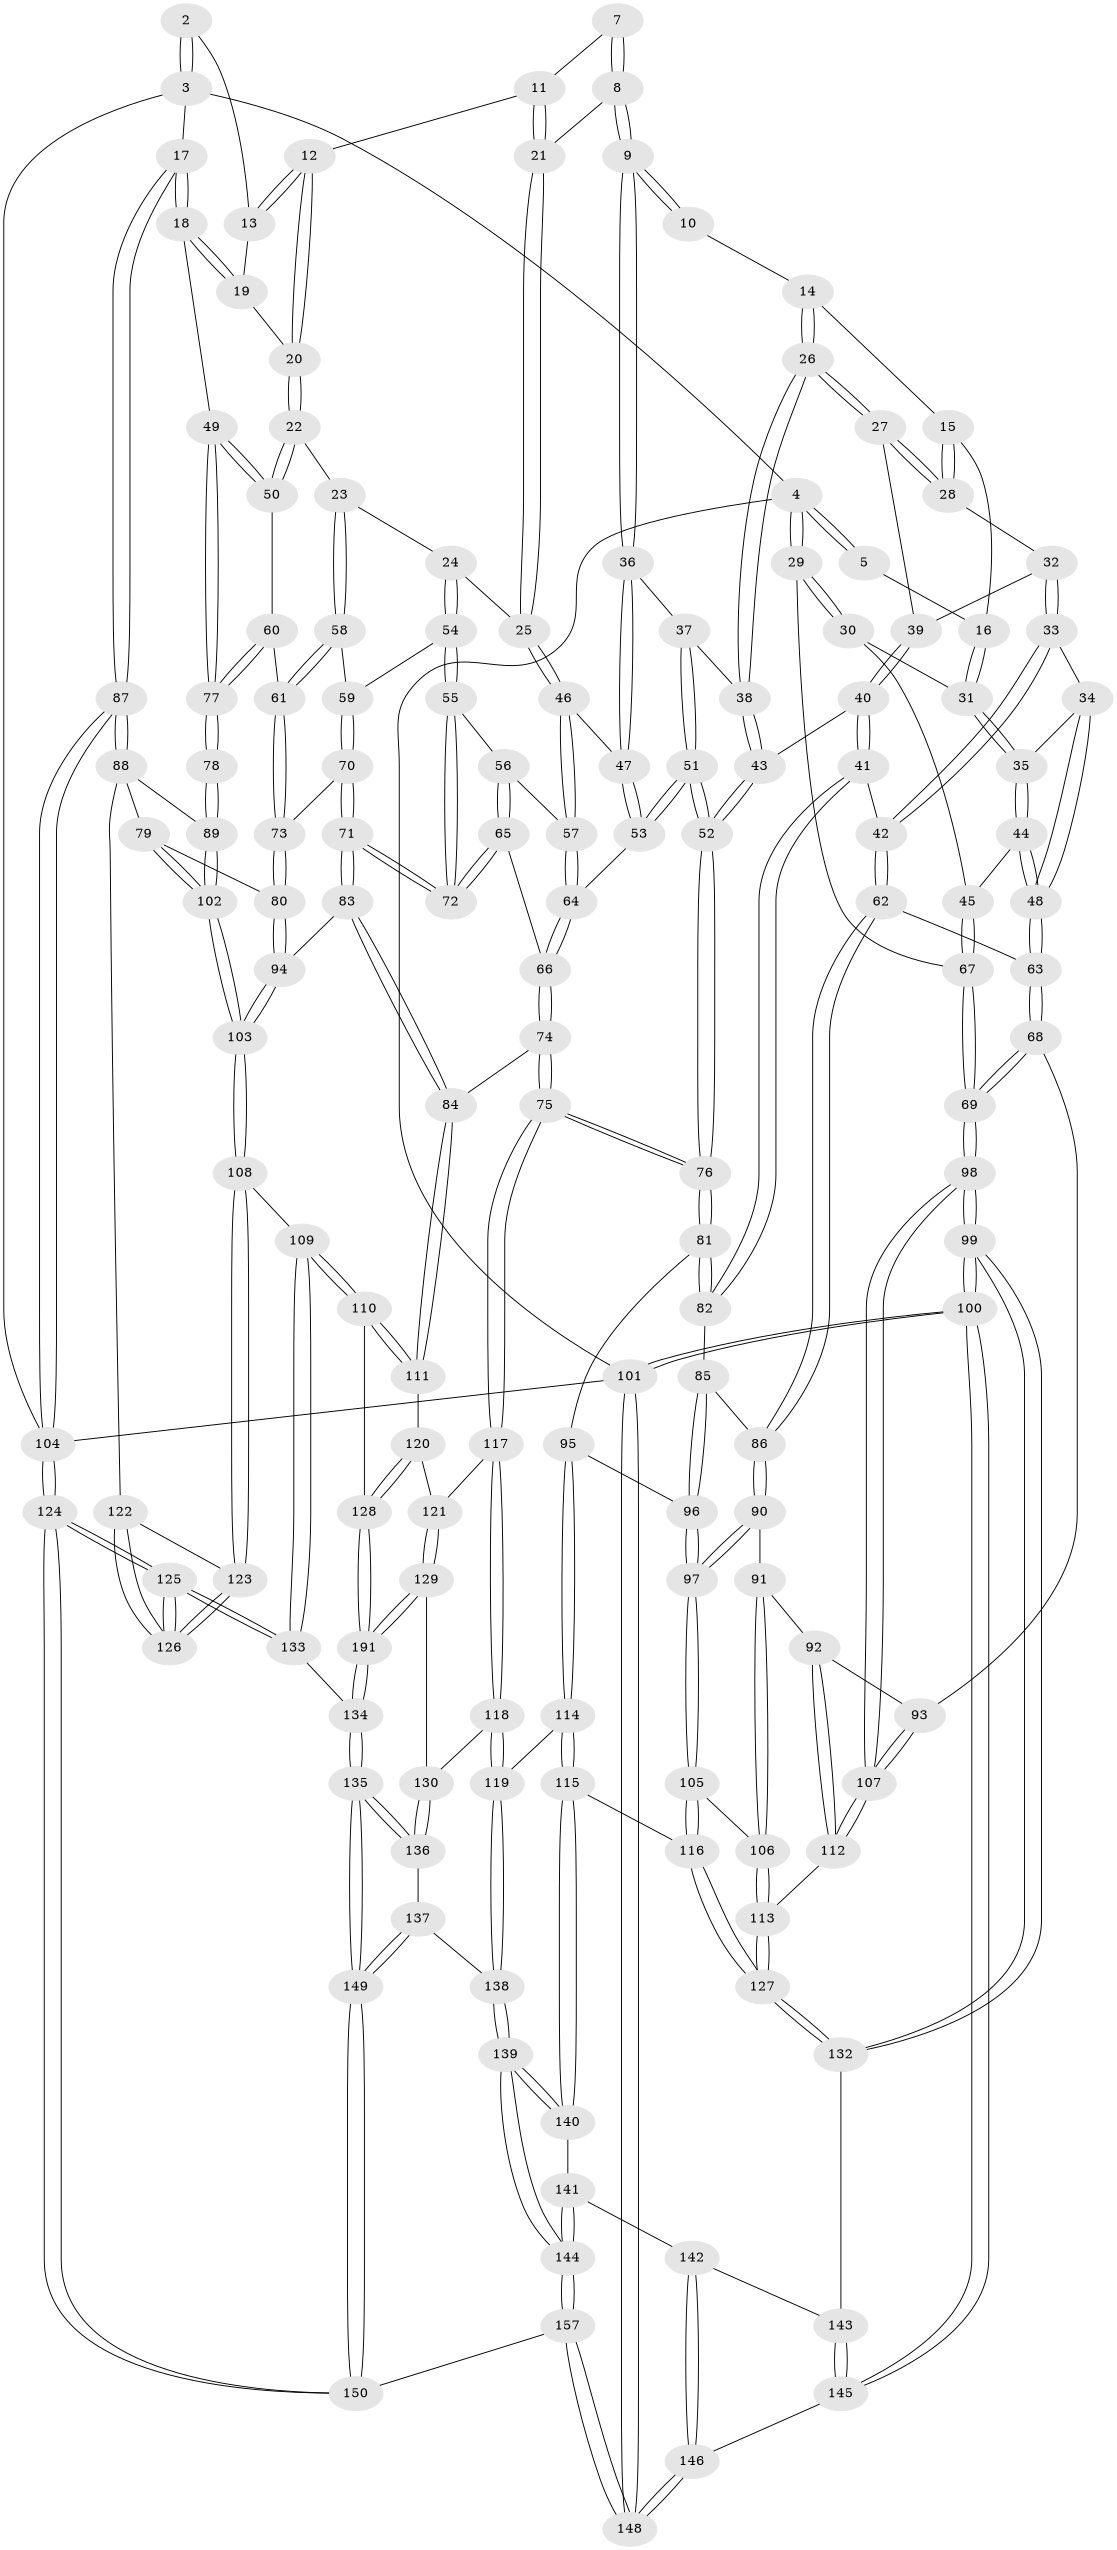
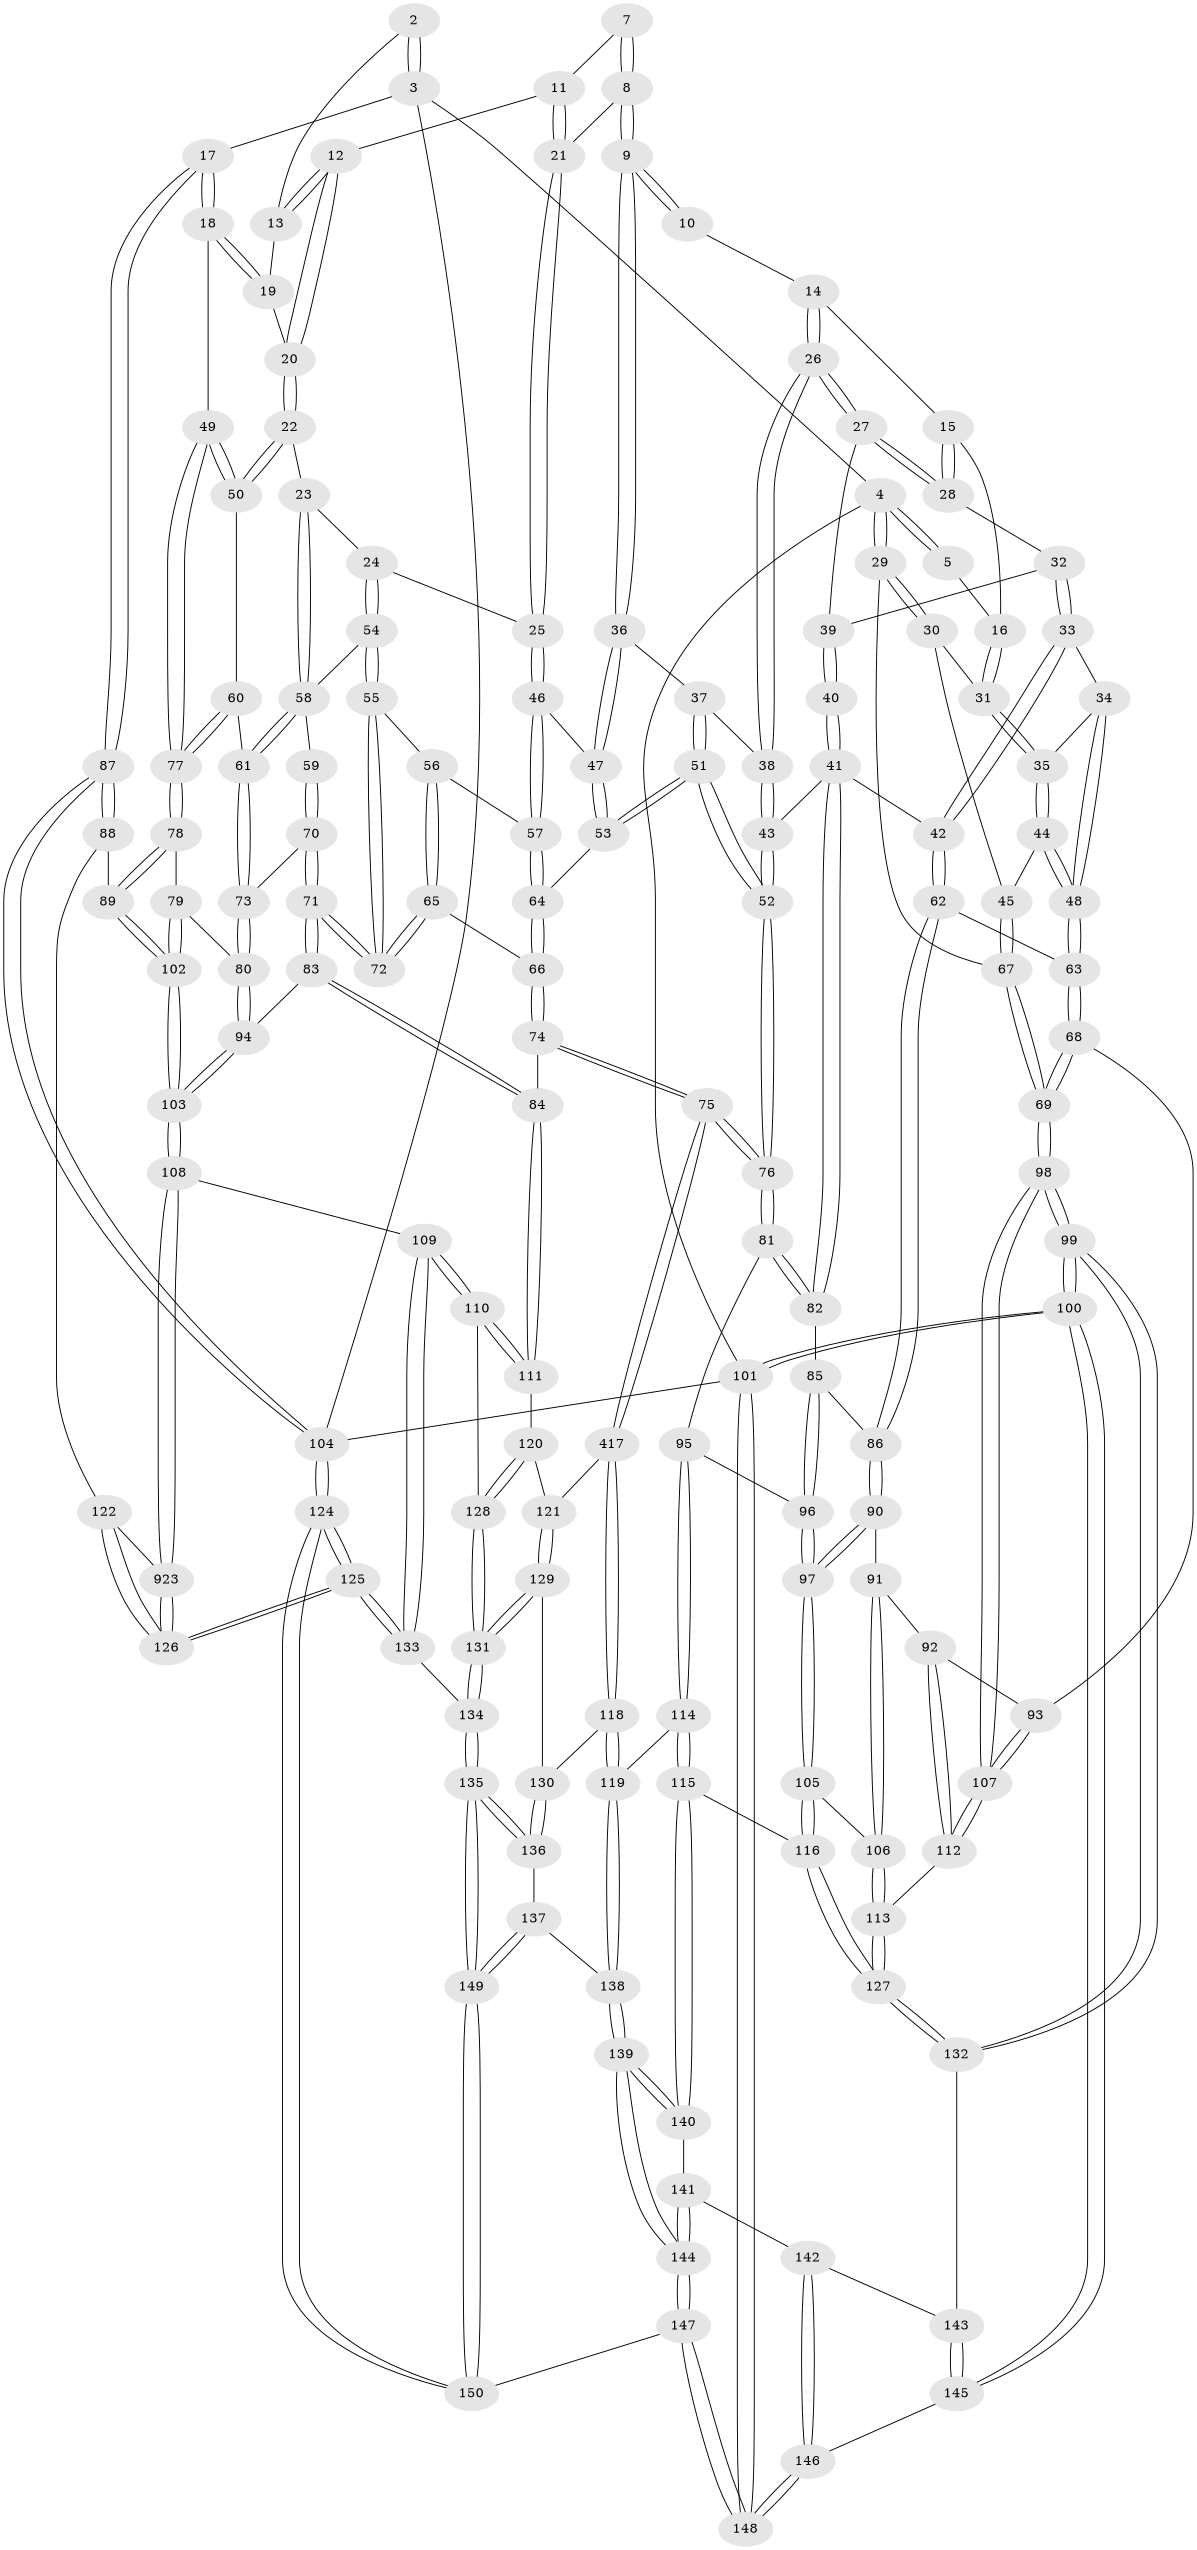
edge "54" -- "59": now "54" -- "58"
edge "40" -- "43": now "41" -- "43"
edge "88" -- "79": now "78" -- "79"
node "117": label "117" -> "417"
node "123": label "123" -> "923"
node "191": label "191" -> "131"
node "157": label "157" -> "147"
